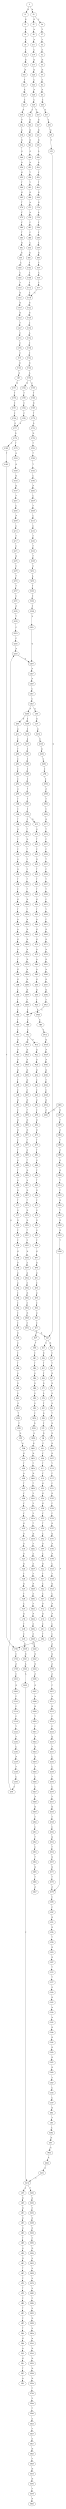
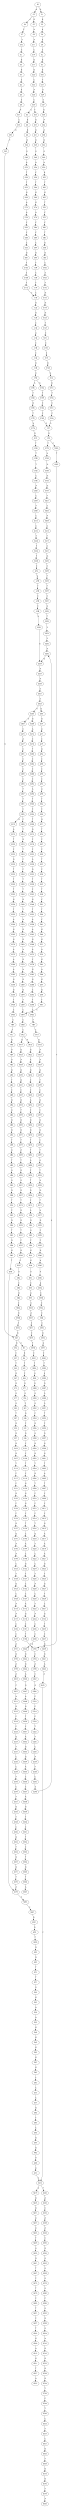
edge "S466" -> "S460": reversed
